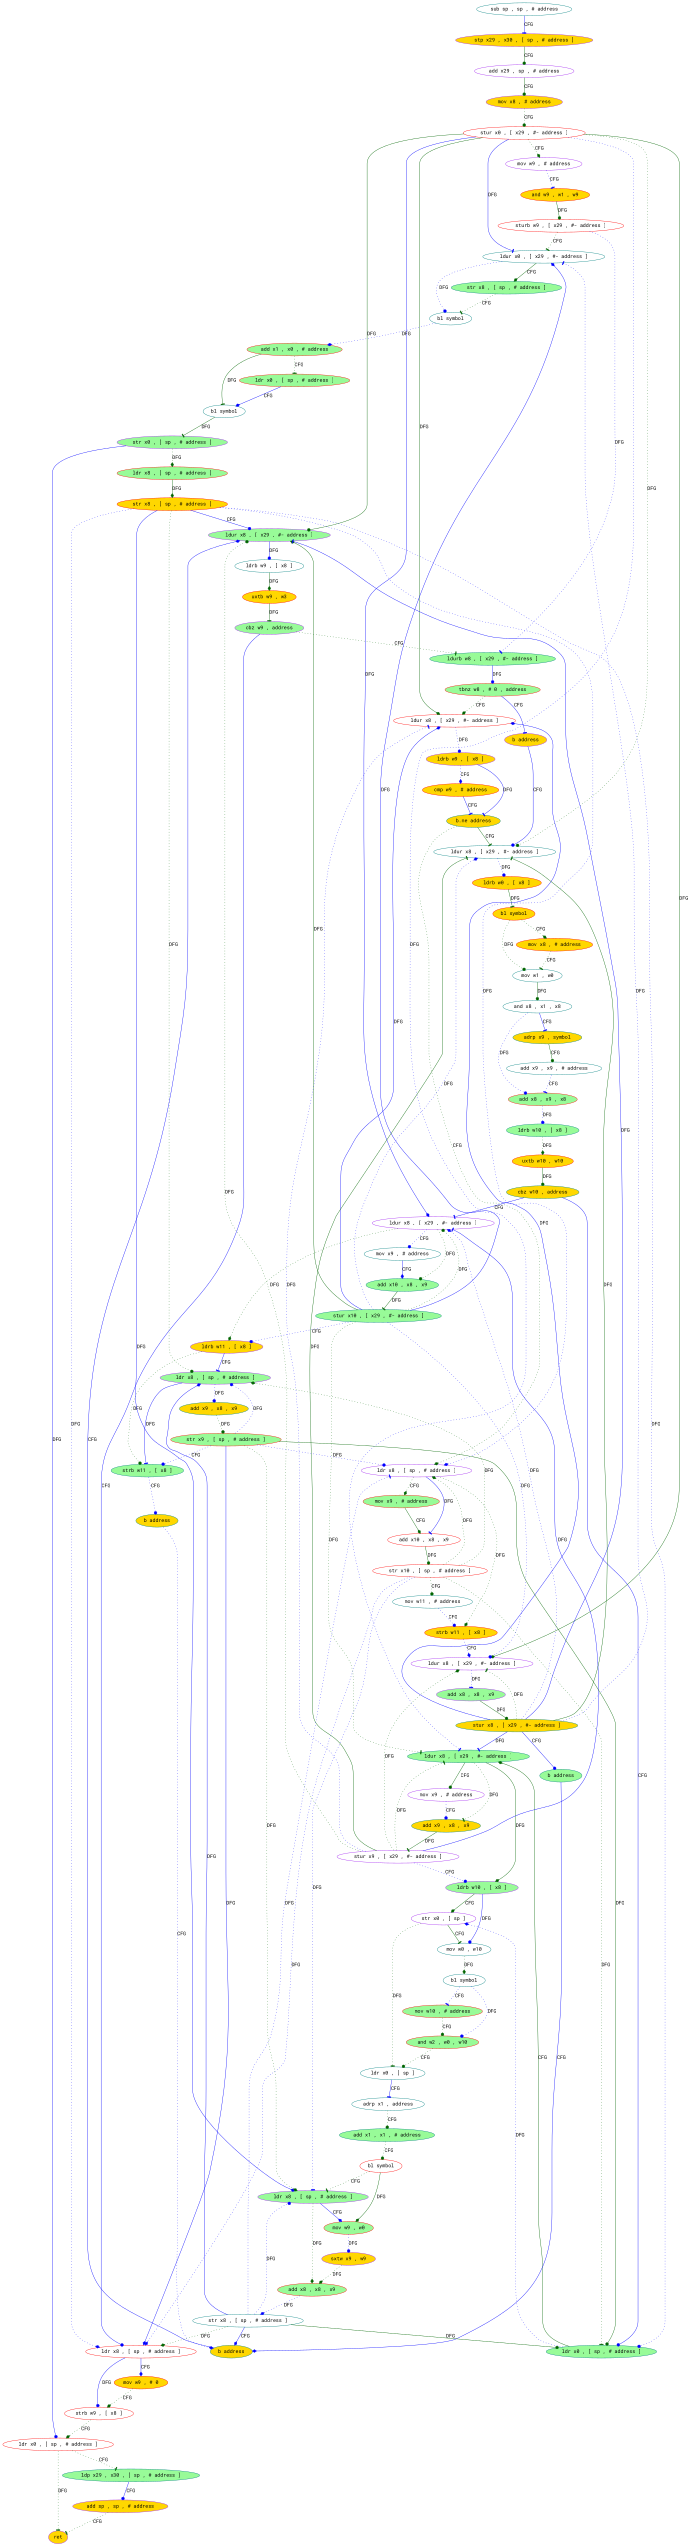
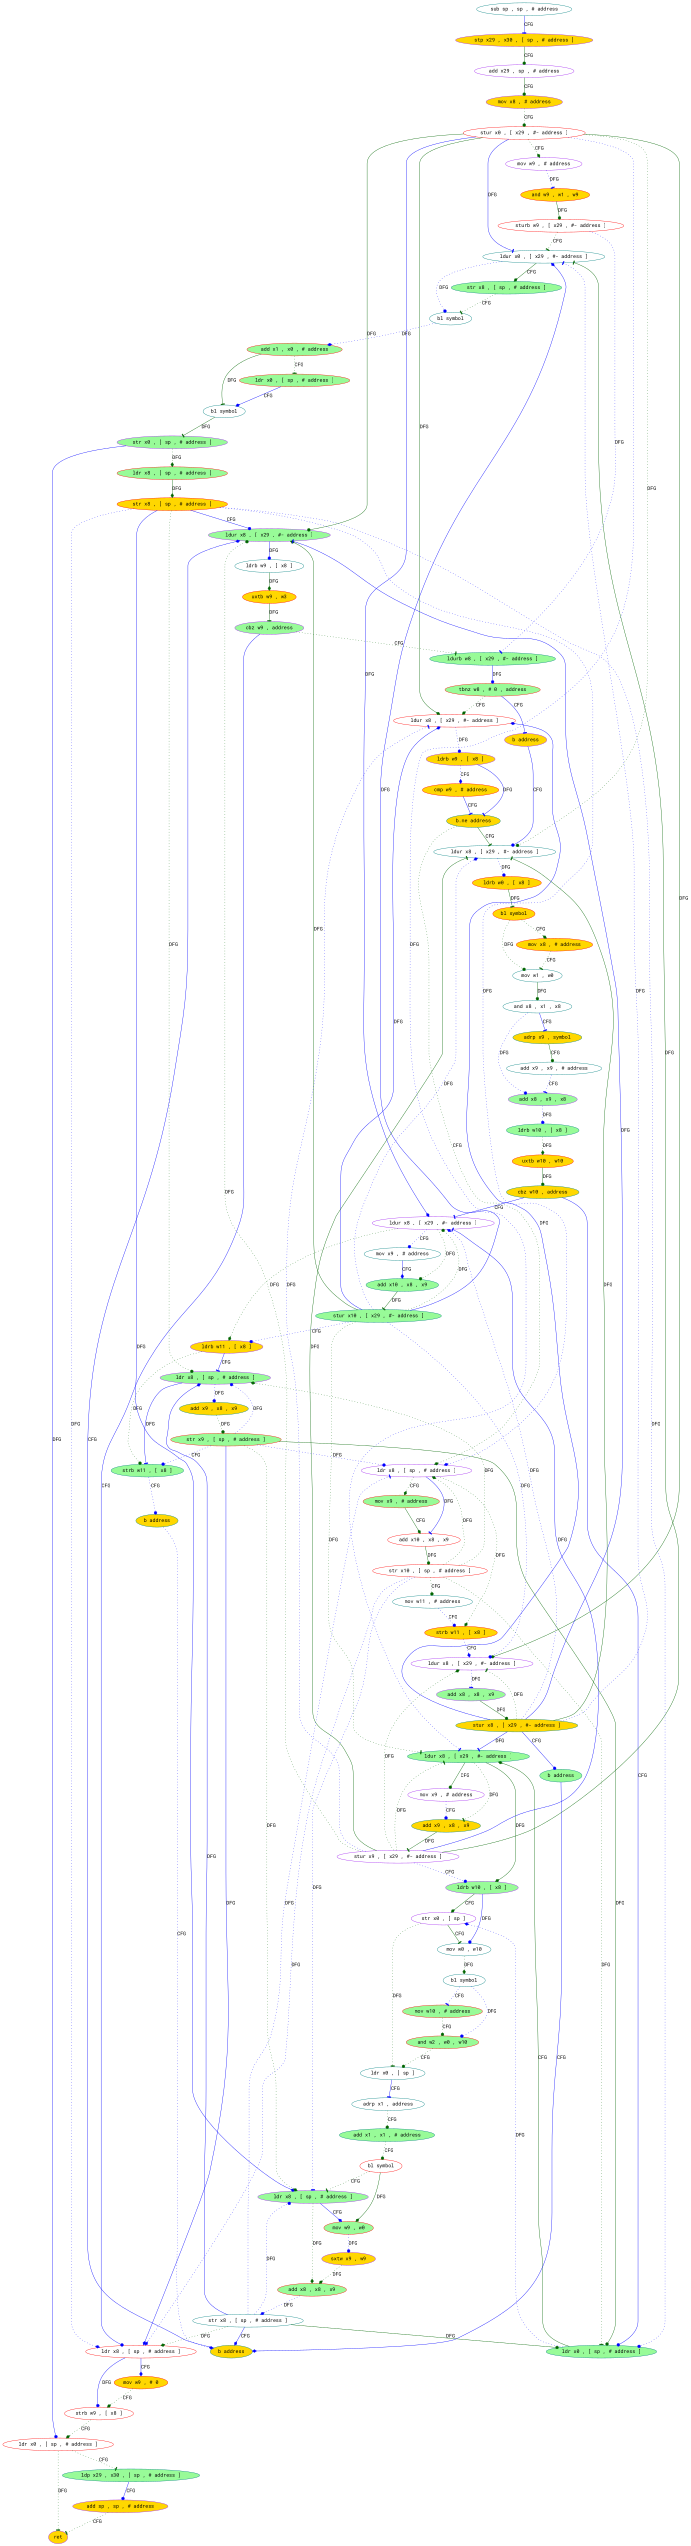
edge "mov w9 , # address" -> "and w9 , w1 , w9": label "CFG" -> "DFG"
node "add x8 , x9 , x8": color red -> purple
edge "stur x9 , [ x29 , #- address ]" -> "ldur x0 , [ x29 , #- address ]": added, label "DFG"
